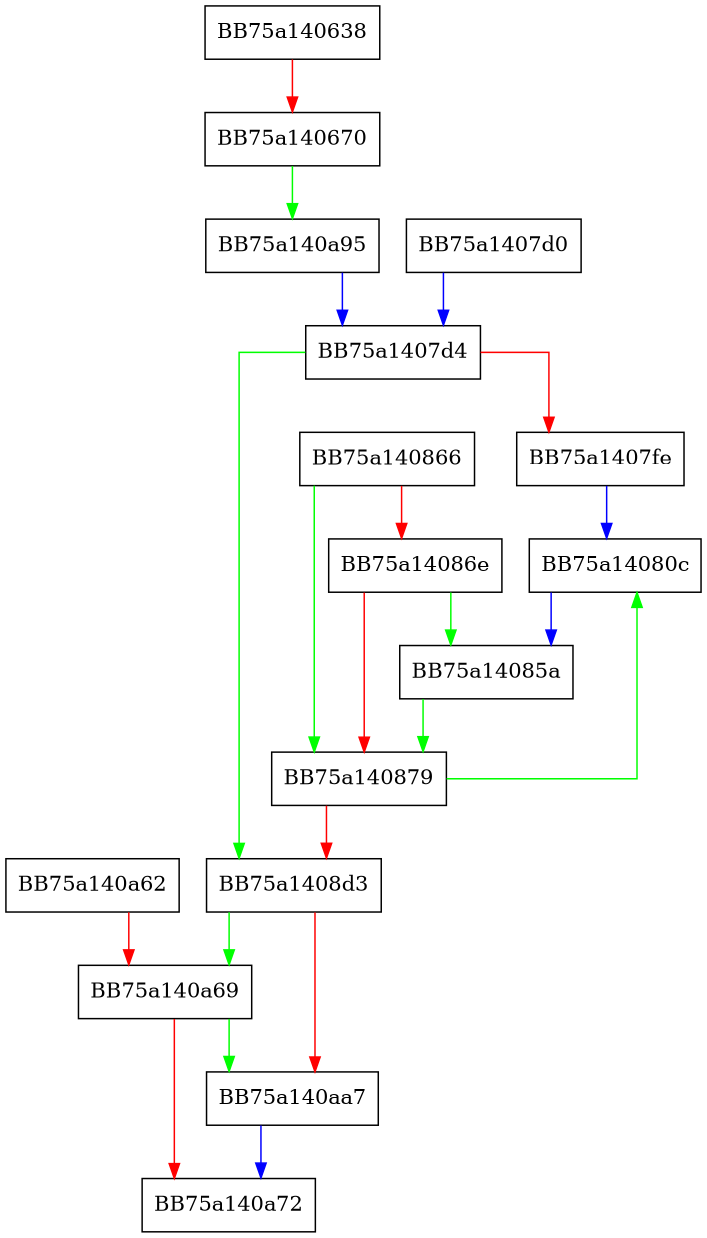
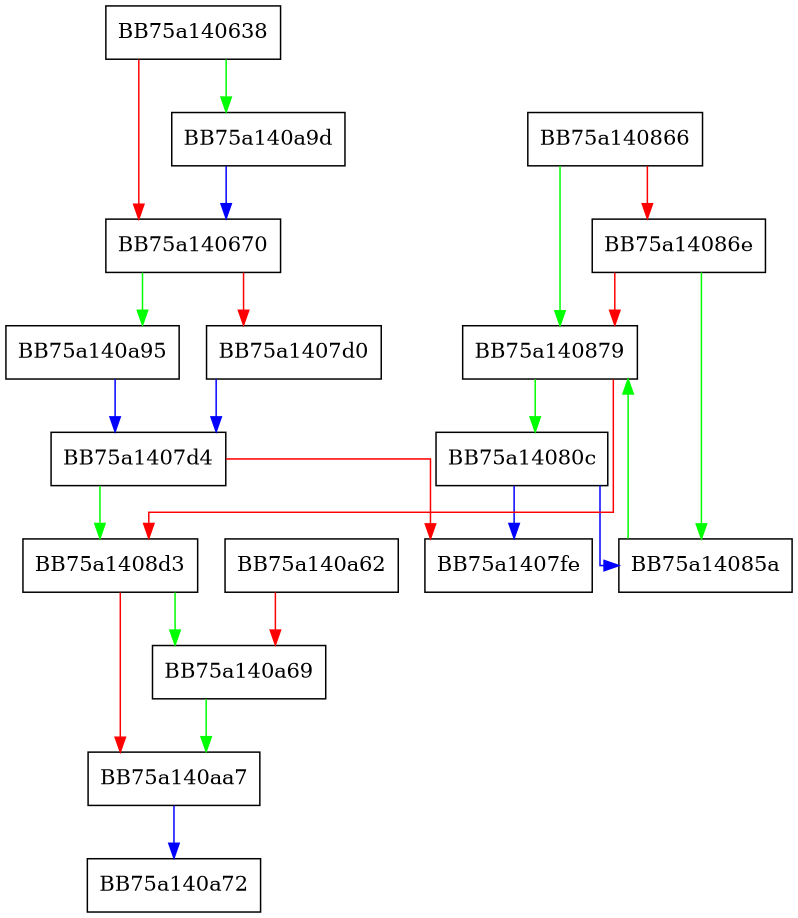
node "BB75a140a9d": added
edge "BB75a140670" -> "BB75a1407d0": added
edge "BB75a1407fe" -> "BB75a14080c": reversed
edge "BB75a140a69" -> "BB75a140a72": removed
